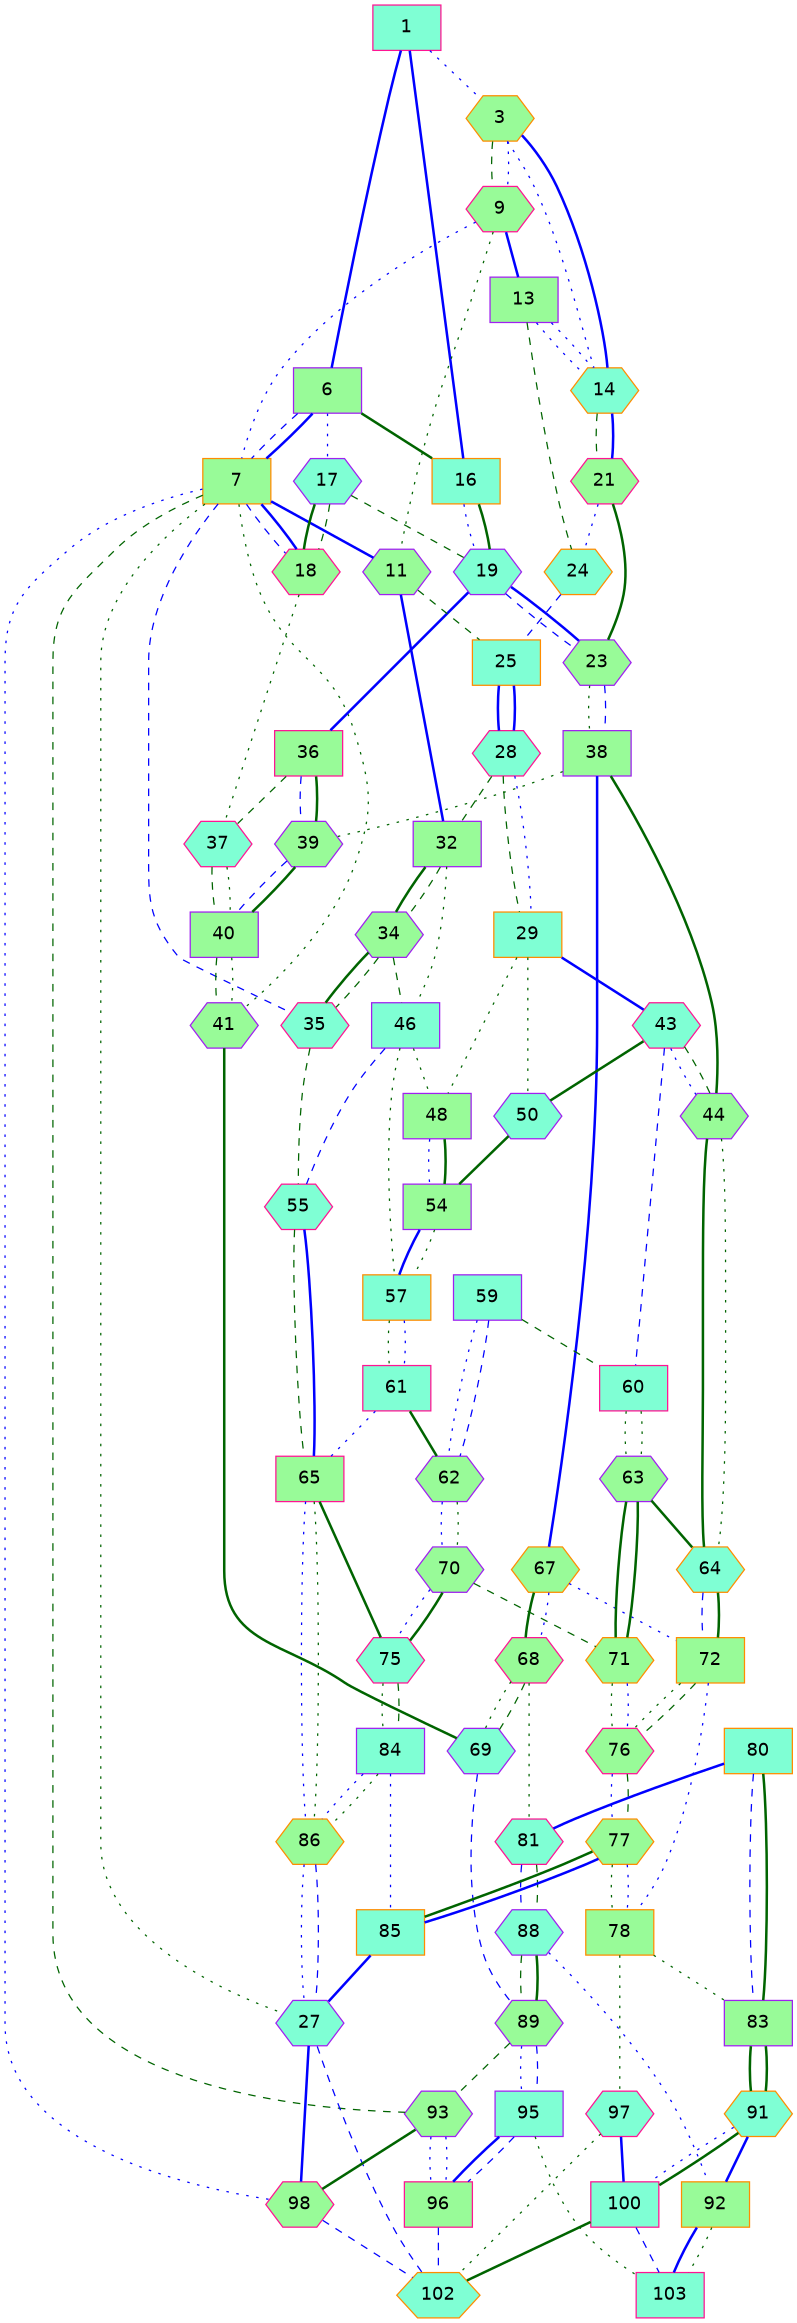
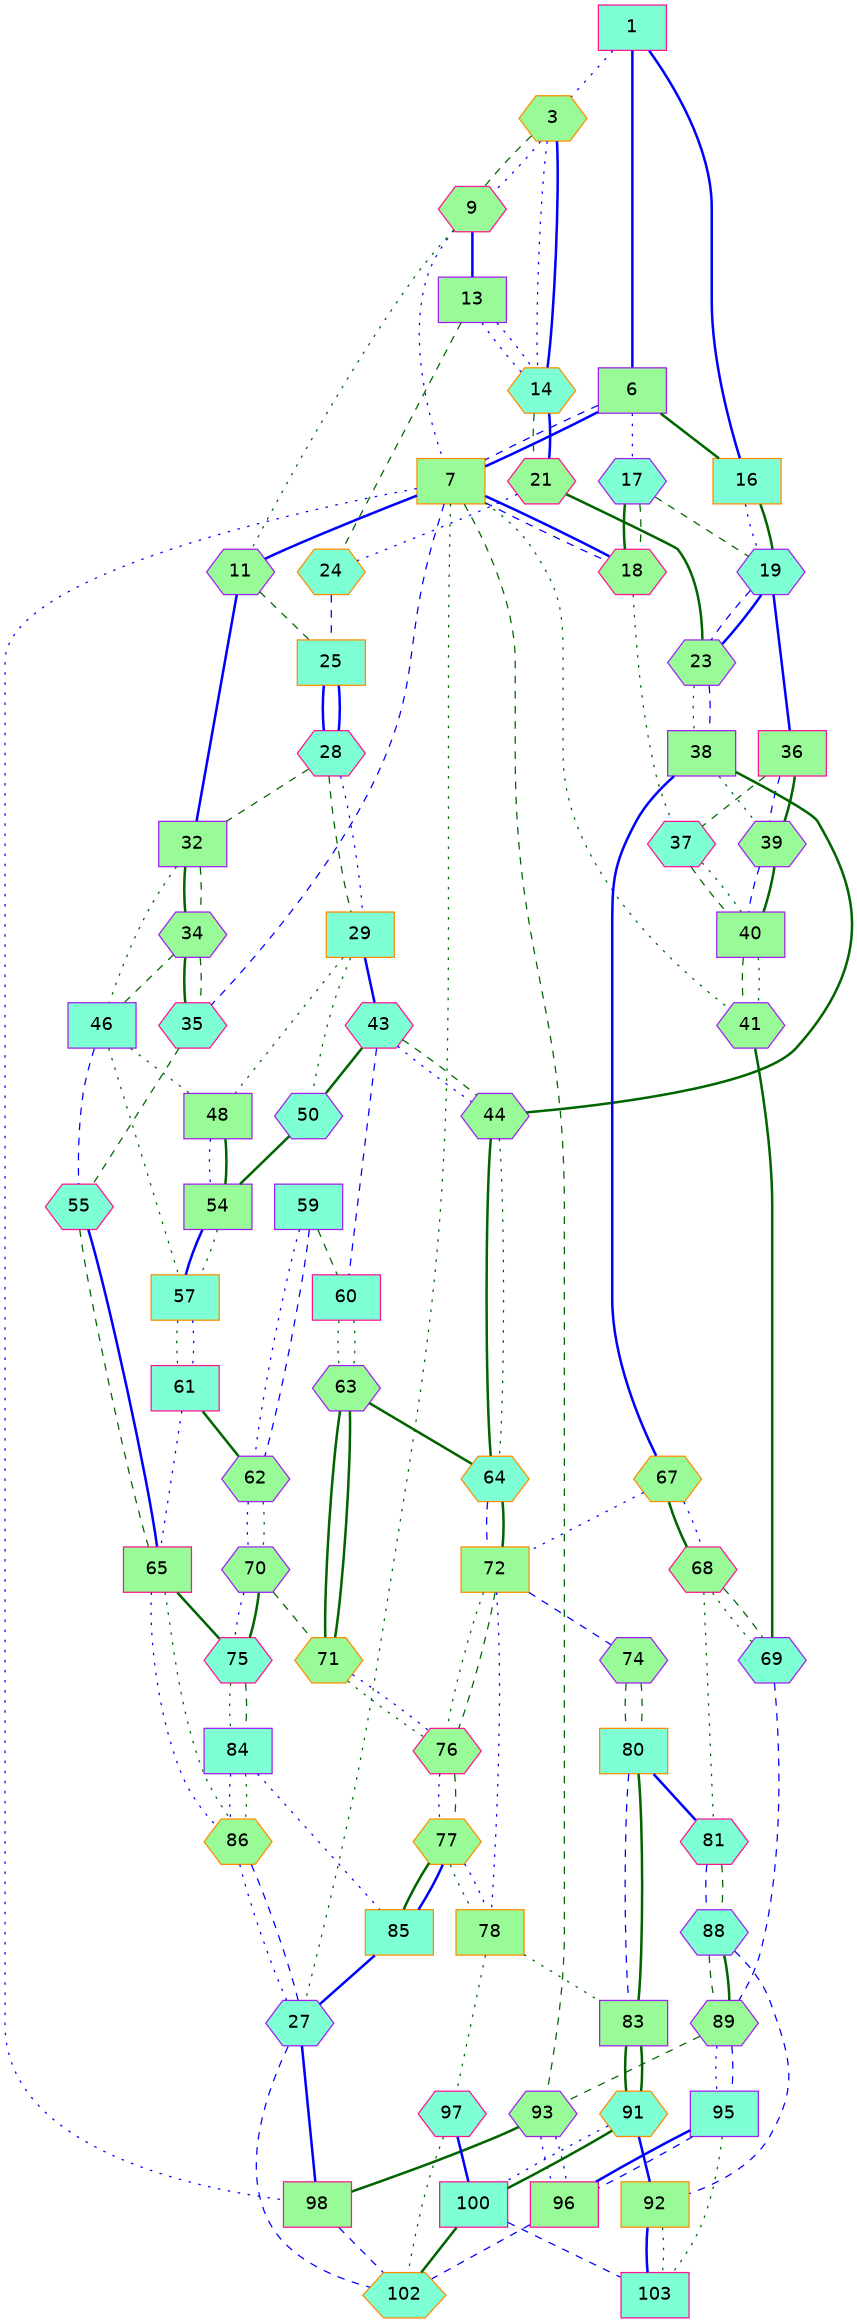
node "74": added
edge "88" -- "92": style dotted -> dashed
node "98": shape hexagon -> box
